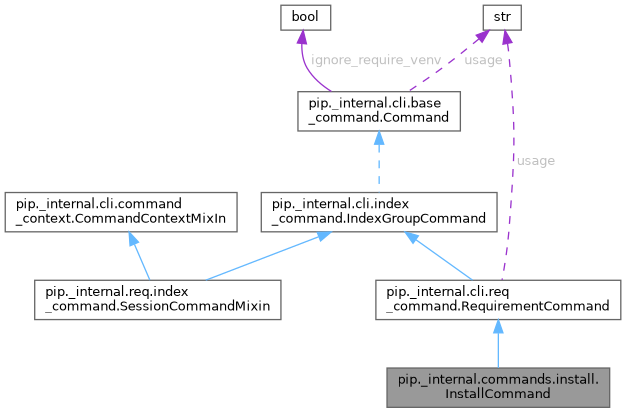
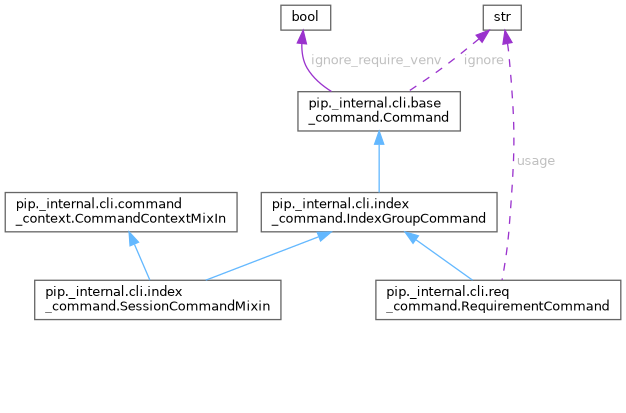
edge "pip._internal.cli.base _command.Command" -> "str": label " usage" -> " ignore"
edge "pip._internal.cli.index _command.IndexGroupCommand" -> "pip._internal.cli.base _command.Command": style dashed -> solid
node "pip._internal.req.index _command.SessionCommandMixin": label "pip._internal.req.index _command.SessionCommandMixin" -> "pip._internal.cli.index _command.SessionCommandMixin"
node "pip._internal.commands.install. InstallCommand": removed
